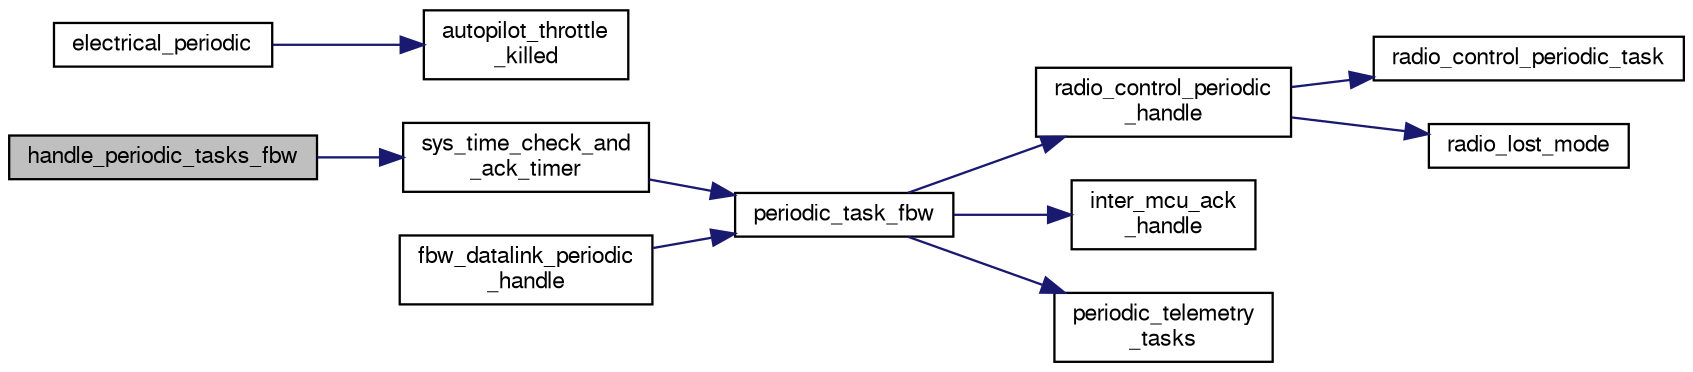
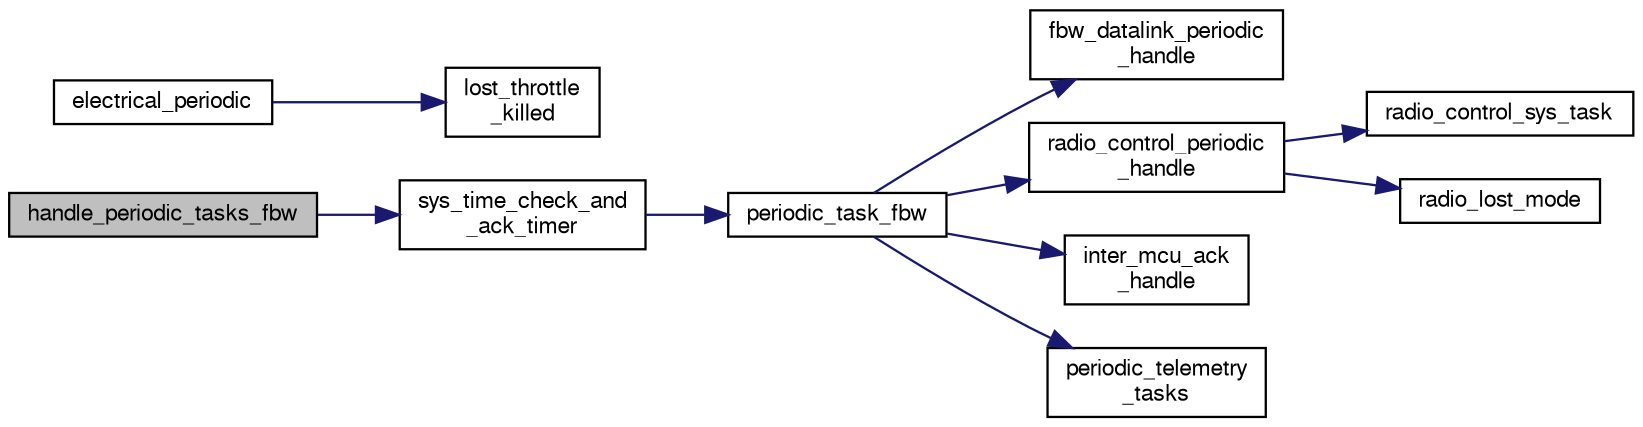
node "autopilot_throttle _killed": label "autopilot_throttle _killed" -> "lost_throttle _killed"
node "radio_control_periodic_task": label "radio_control_periodic_task" -> "radio_control_sys_task"
edge "fbw_datalink_periodic _handle" -> "periodic_task_fbw": reversed
